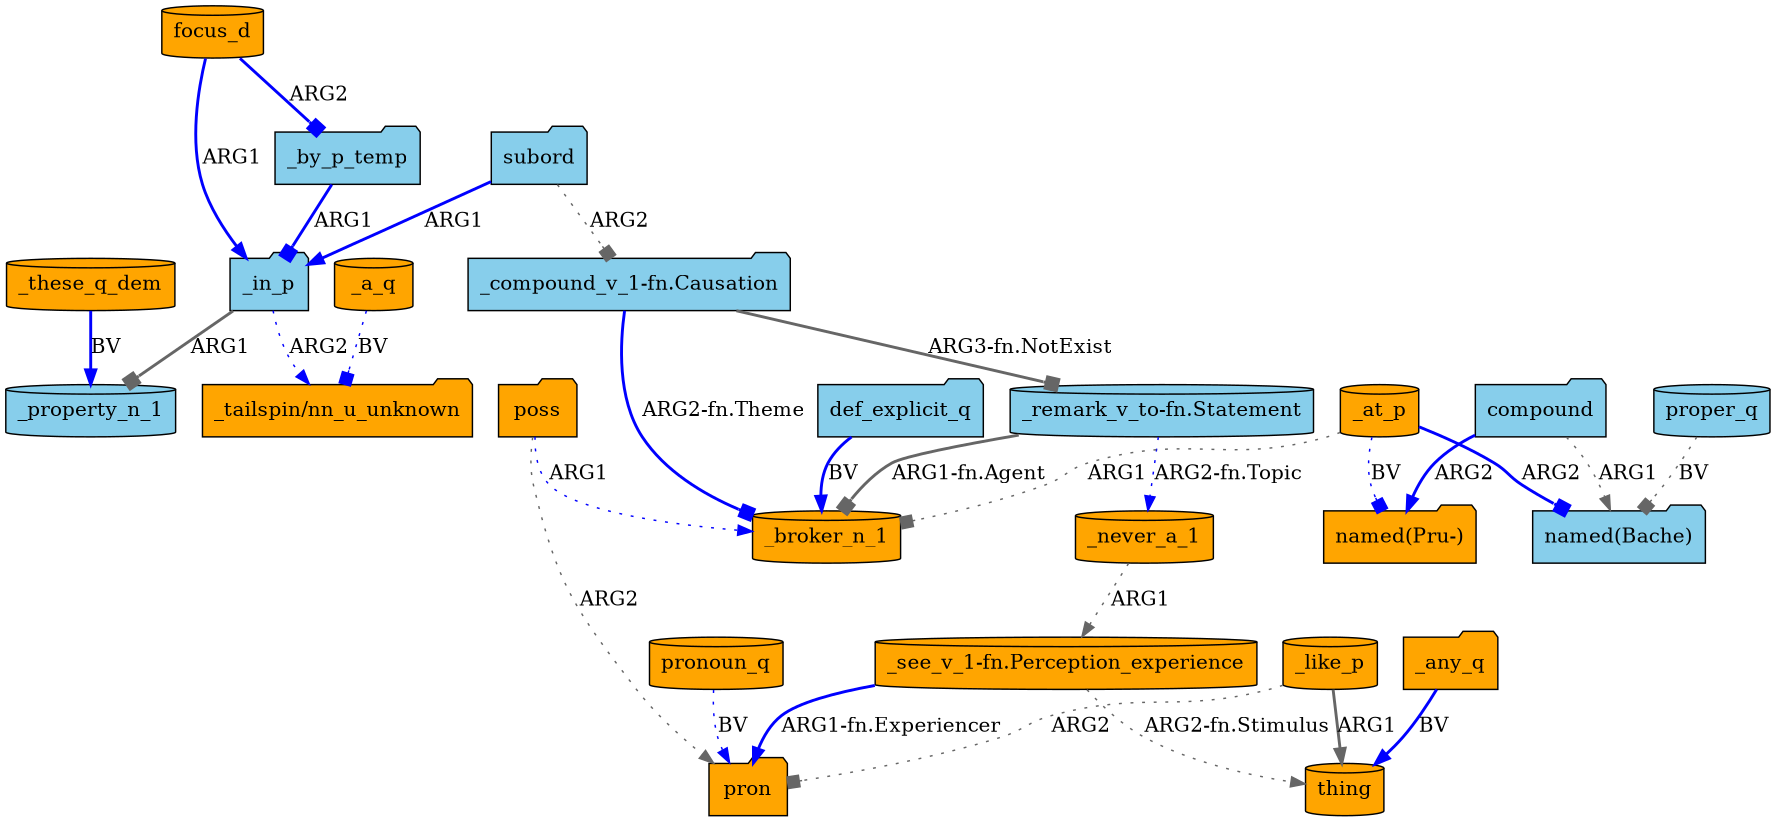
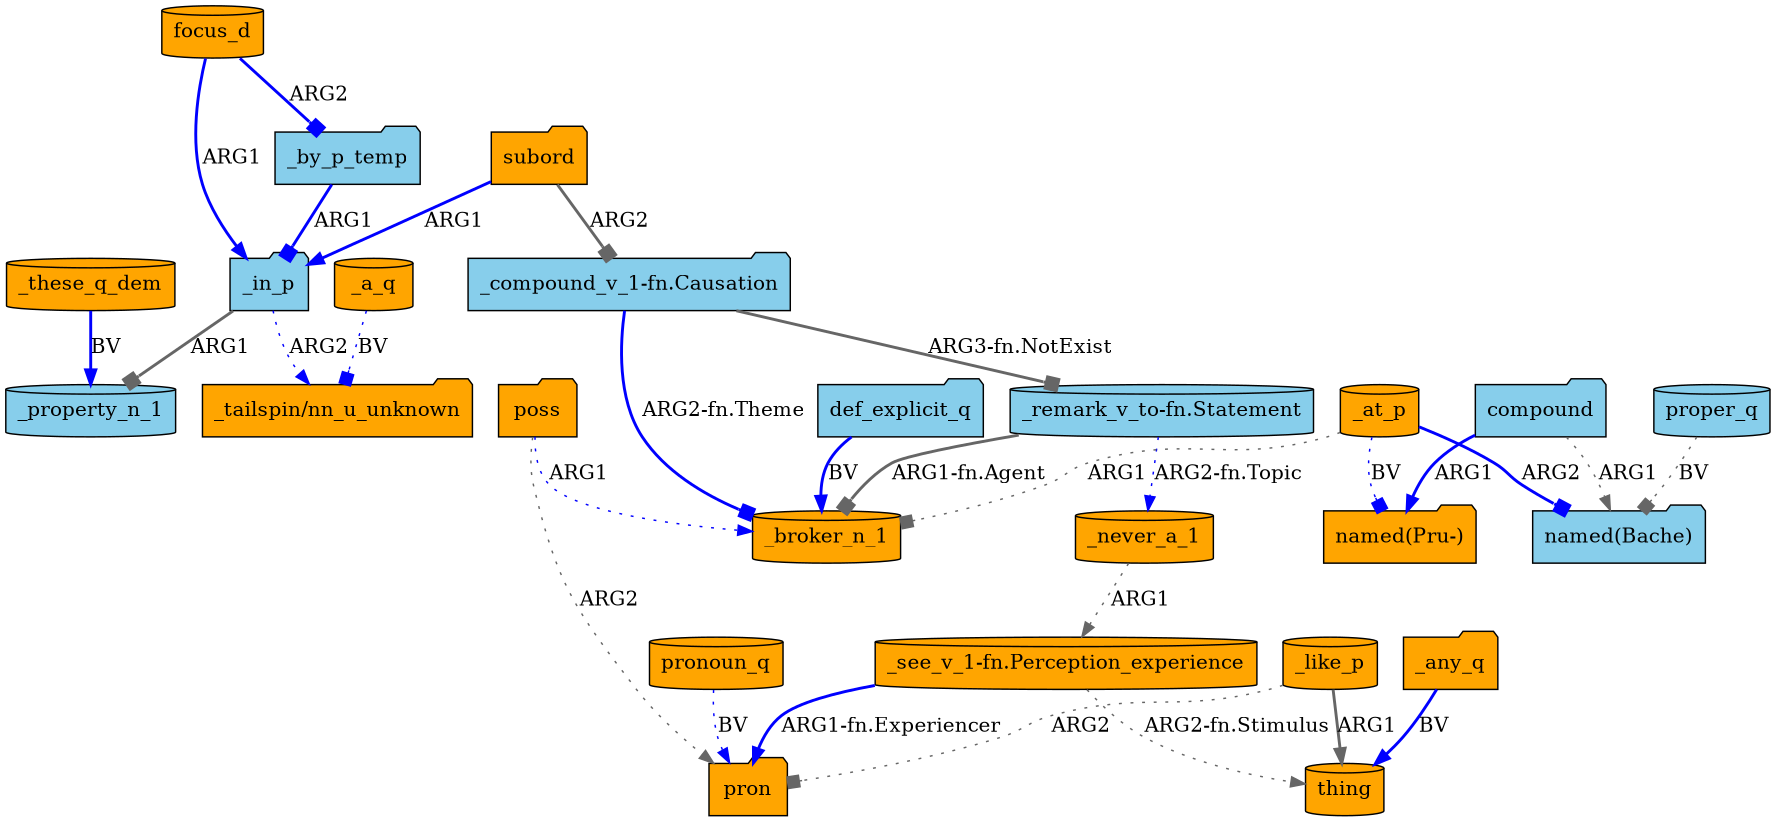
node "subord": fillcolor skyblue -> orange
edge "subord" -> "_compound_v_1-fn.Causation": style dotted -> bold
edge "compound" -> "named(Pru-)": label "ARG2" -> "ARG1"
